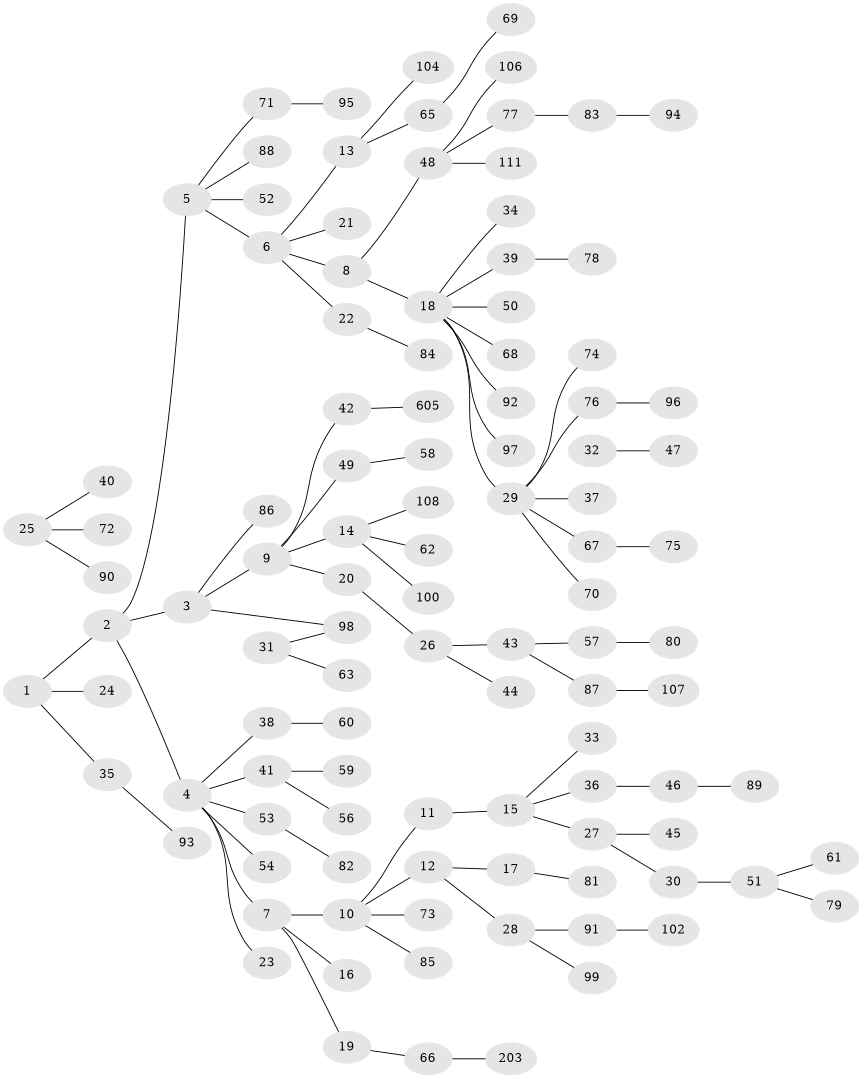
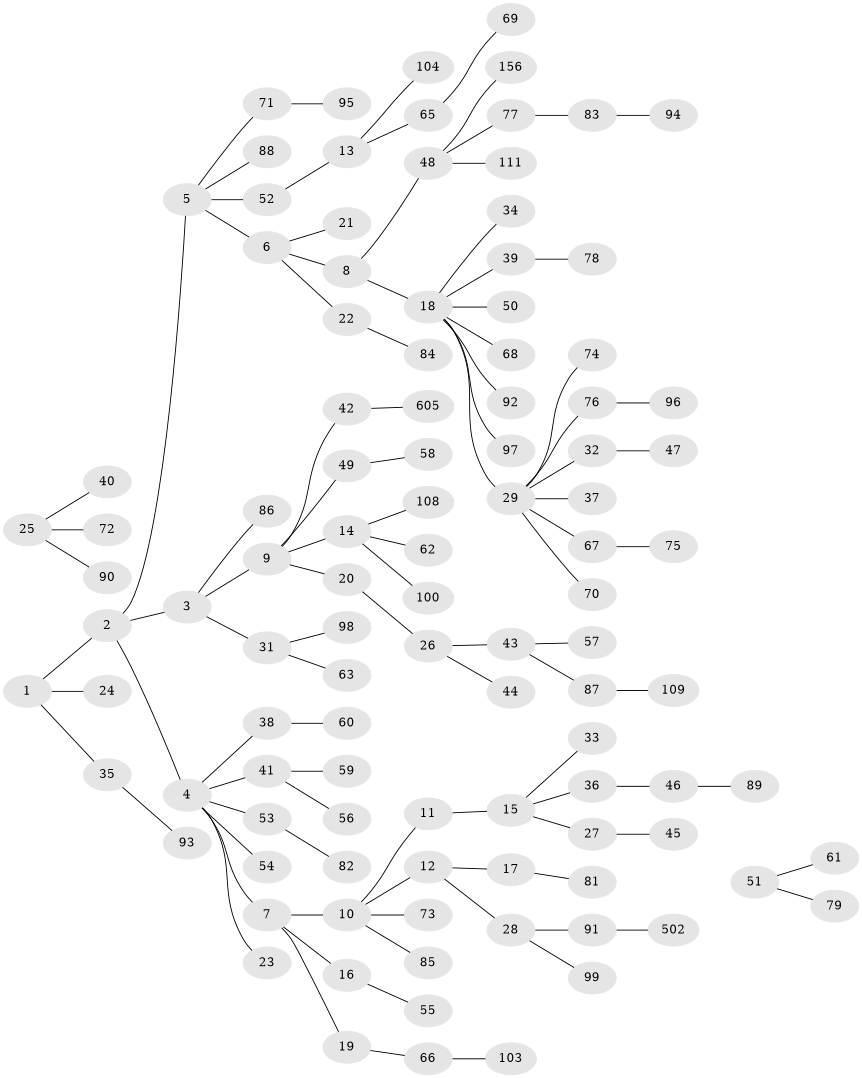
node "106": label "106" -> "156"
edge "13" -- "6": now "13" -- "52"
edge "32" -- "29": added
edge "3" -- "98": now "3" -- "31"
node "80": removed
node "107": label "107" -> "109"
node "30": removed
node "102": label "102" -> "502"
node "55": added
node "203": label "203" -> "103"
